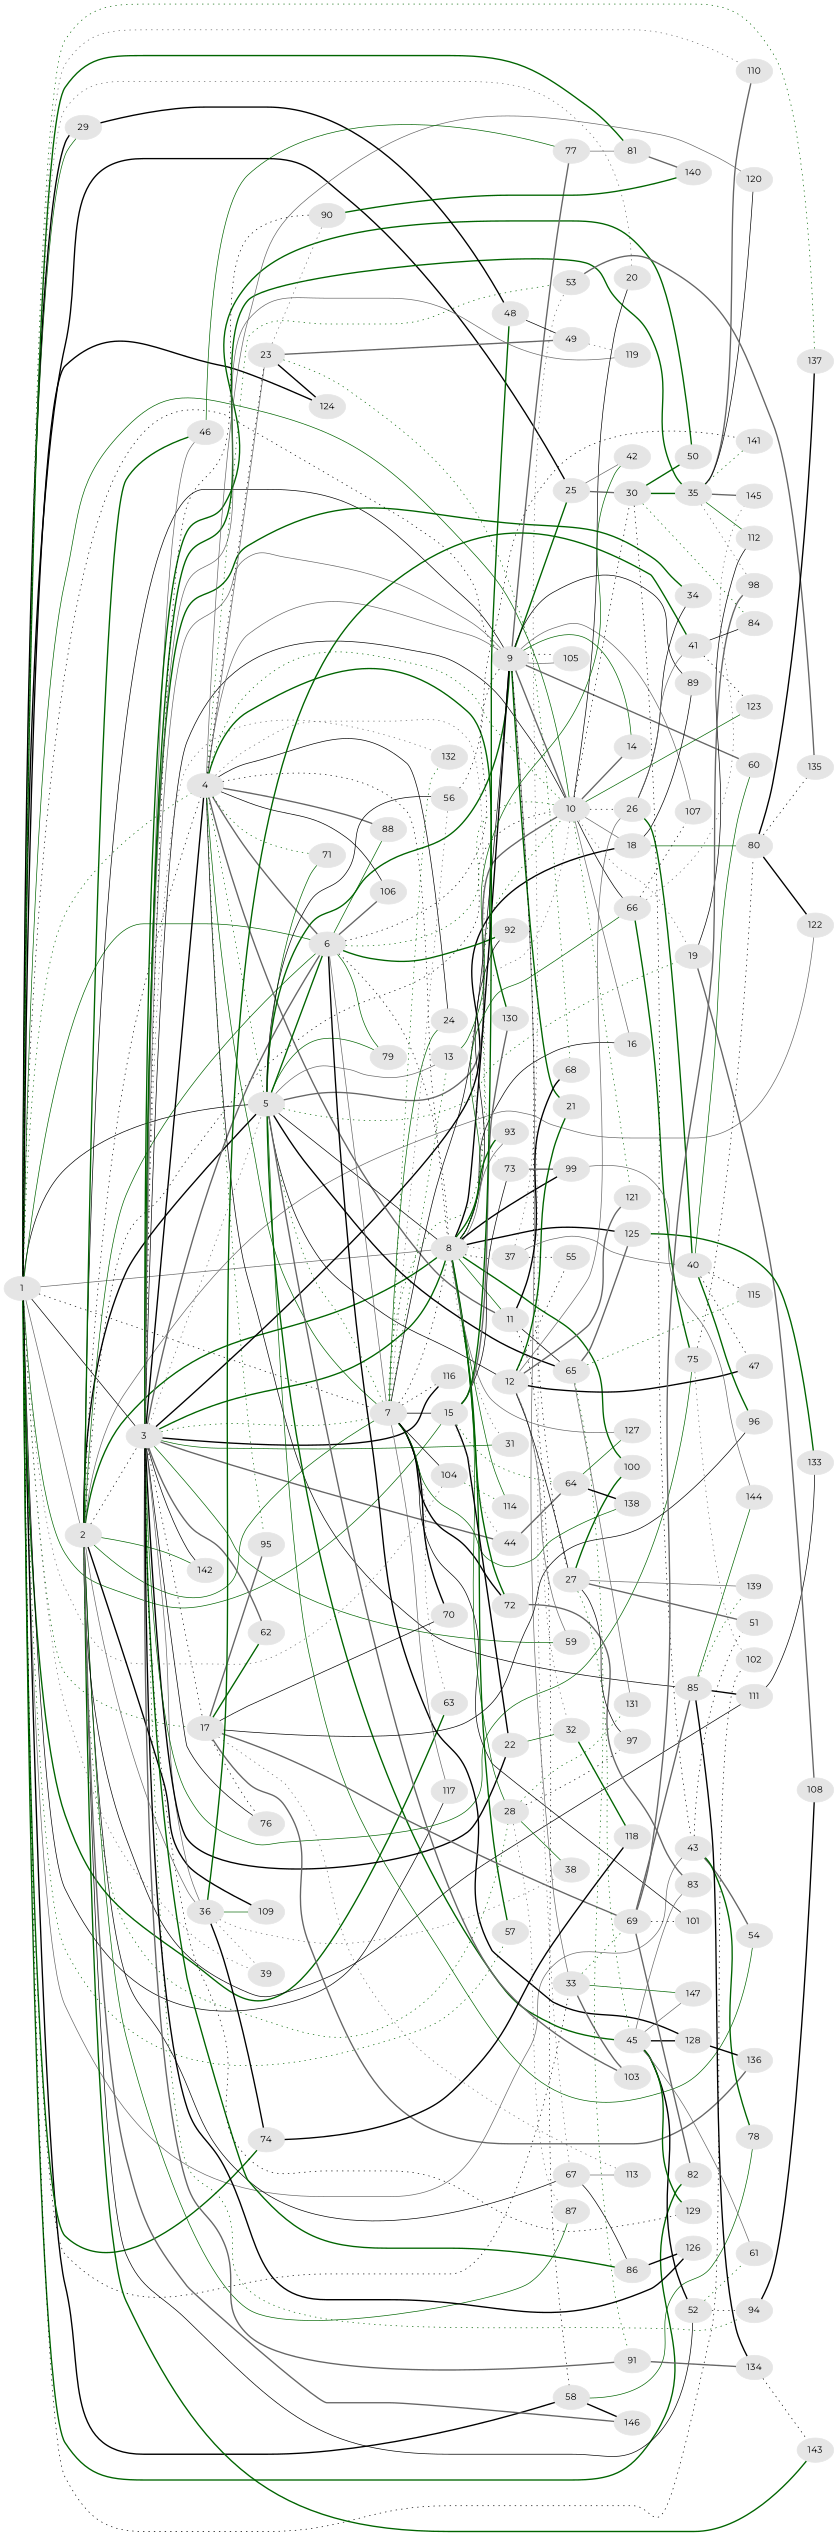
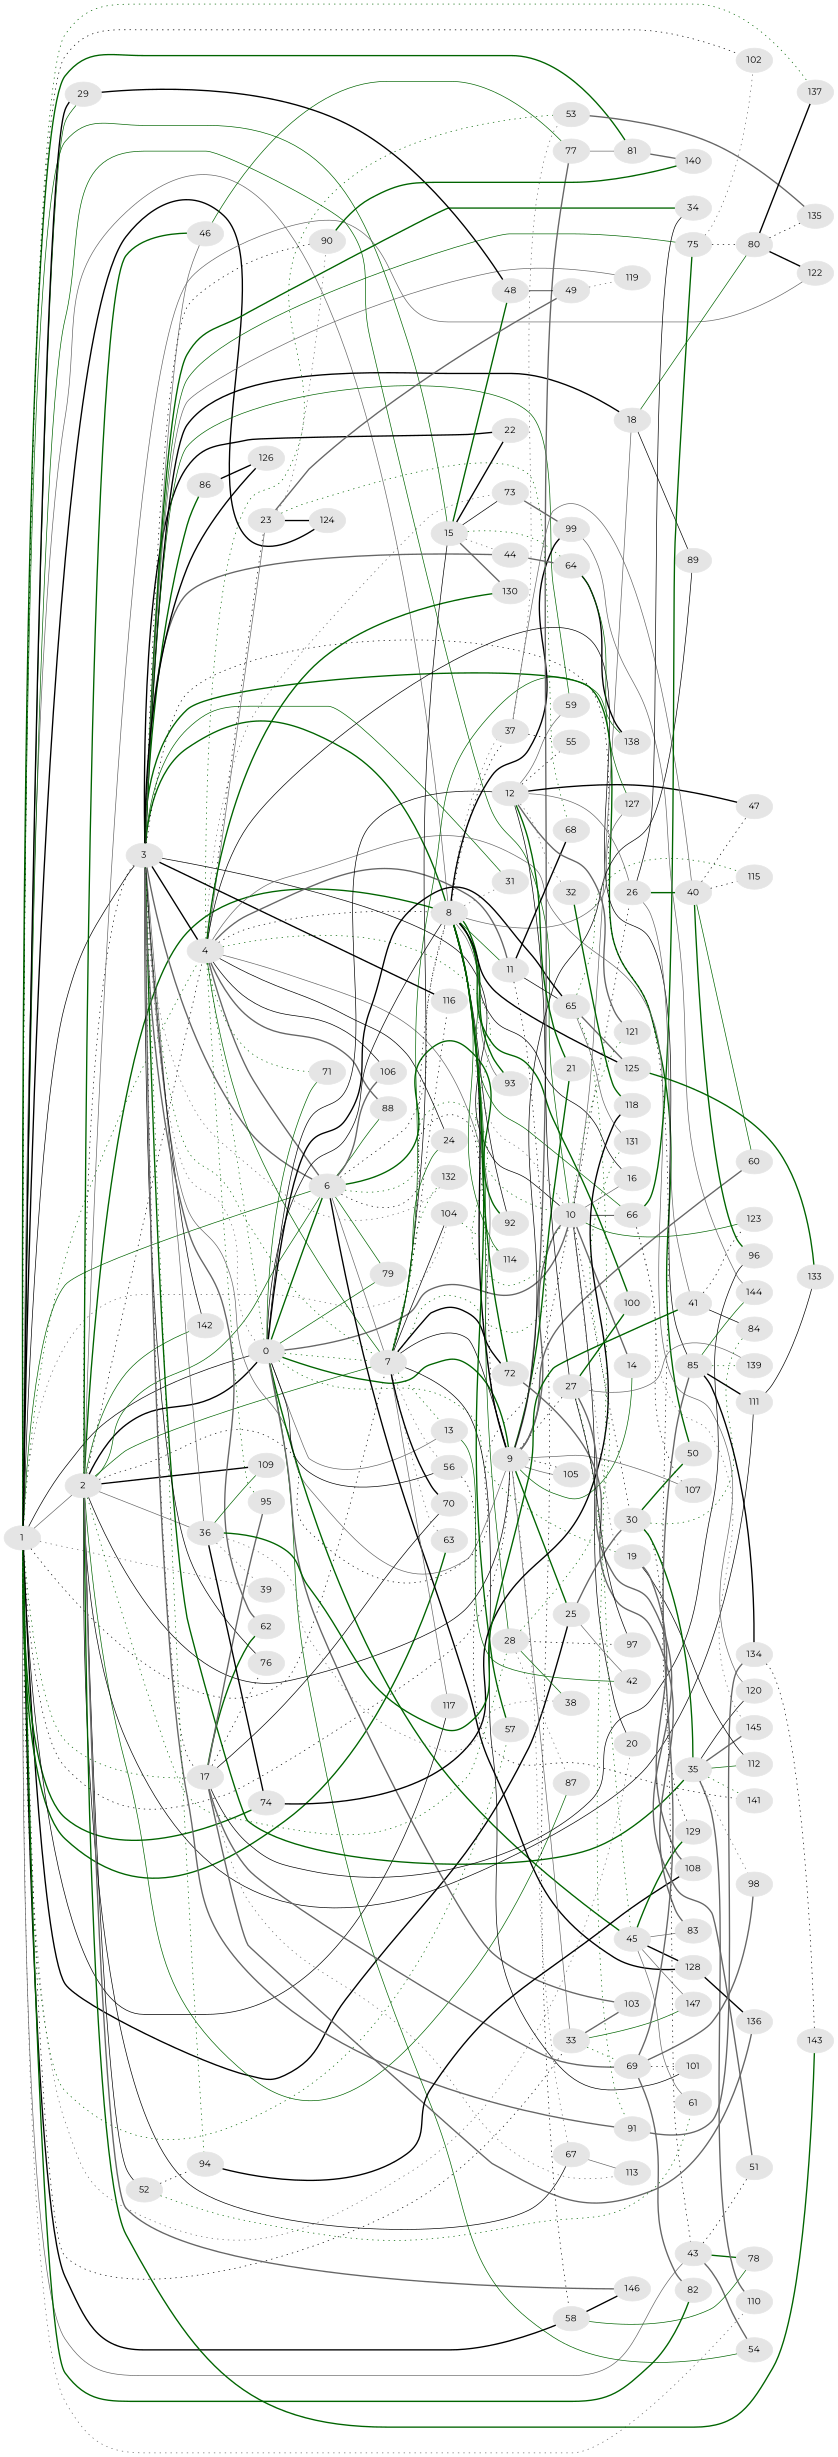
node "5": label "5" -> "0"
edge "32" -- "22": removed
edge "45" -- "52": removed
edge "67" -- "86": removed
